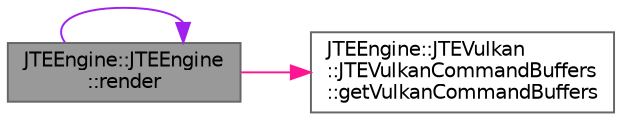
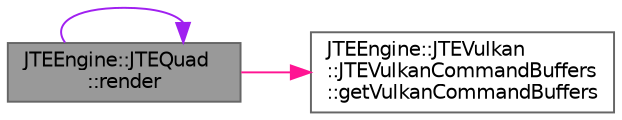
node "JTEEngine::JTEEngine ::render": label "JTEEngine::JTEEngine ::render" -> "JTEEngine::JTEQuad ::render"
